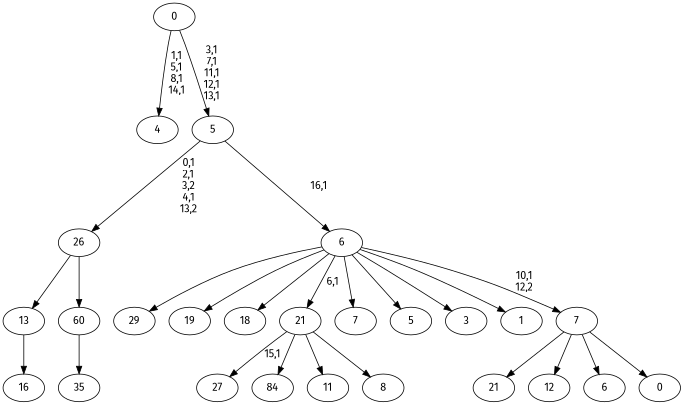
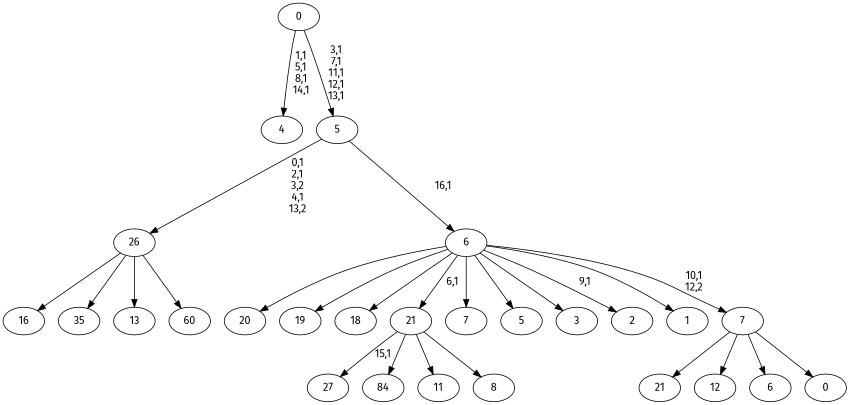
node "29": label "29" -> "20"
node "2": added
edge "13" -> "16": now "26" -> "16"
edge "60" -> "35": now "26" -> "35"
